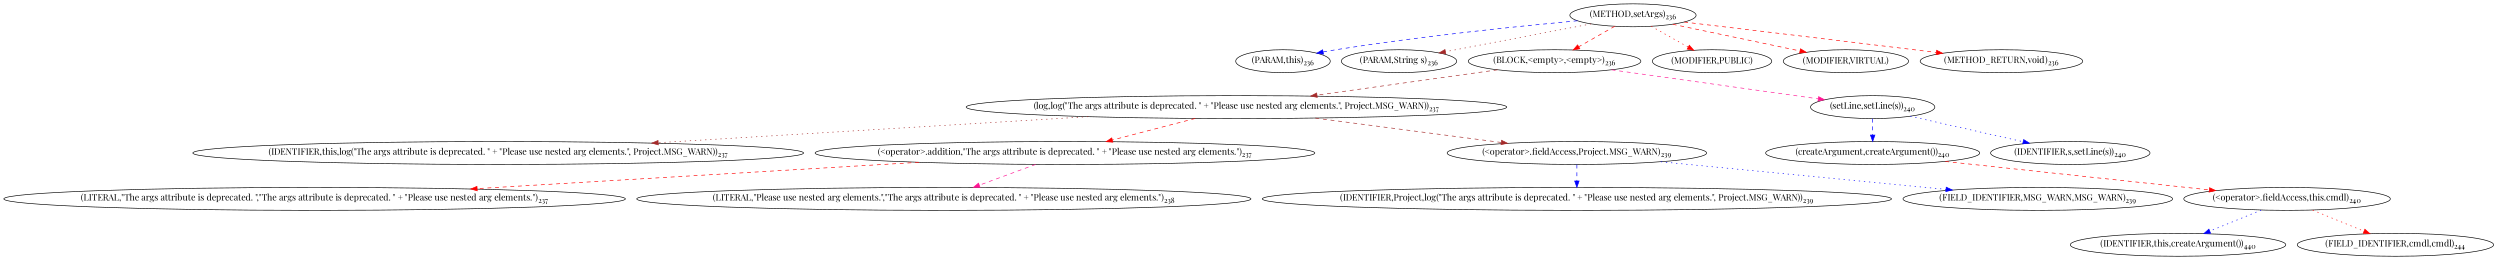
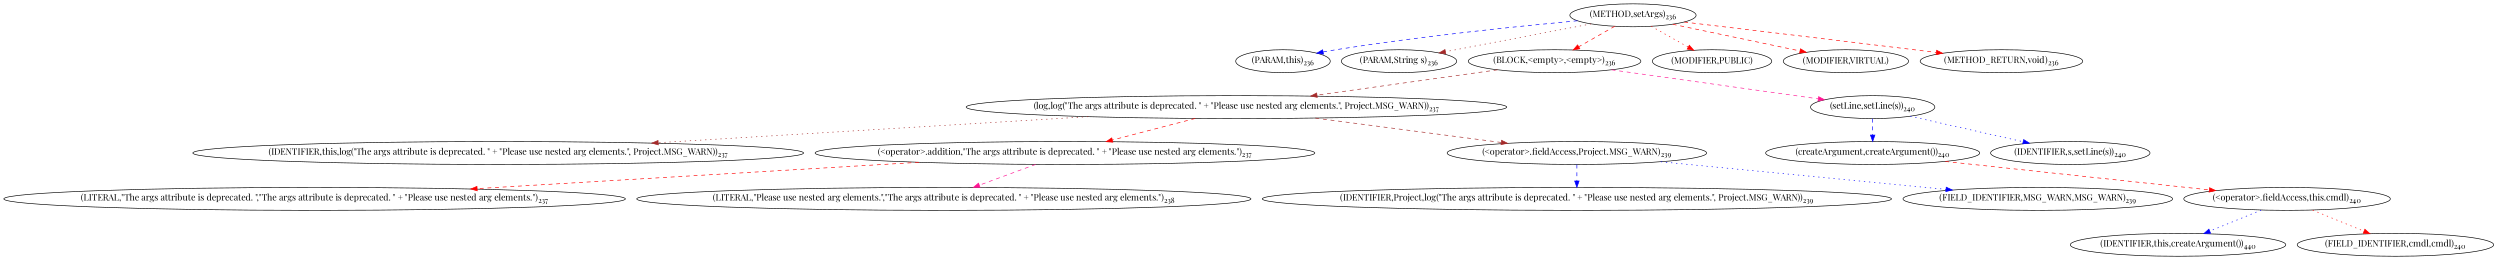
node "(FIELD_IDENTIFIER,cmdl,cmdl)": text "244" -> "240"
